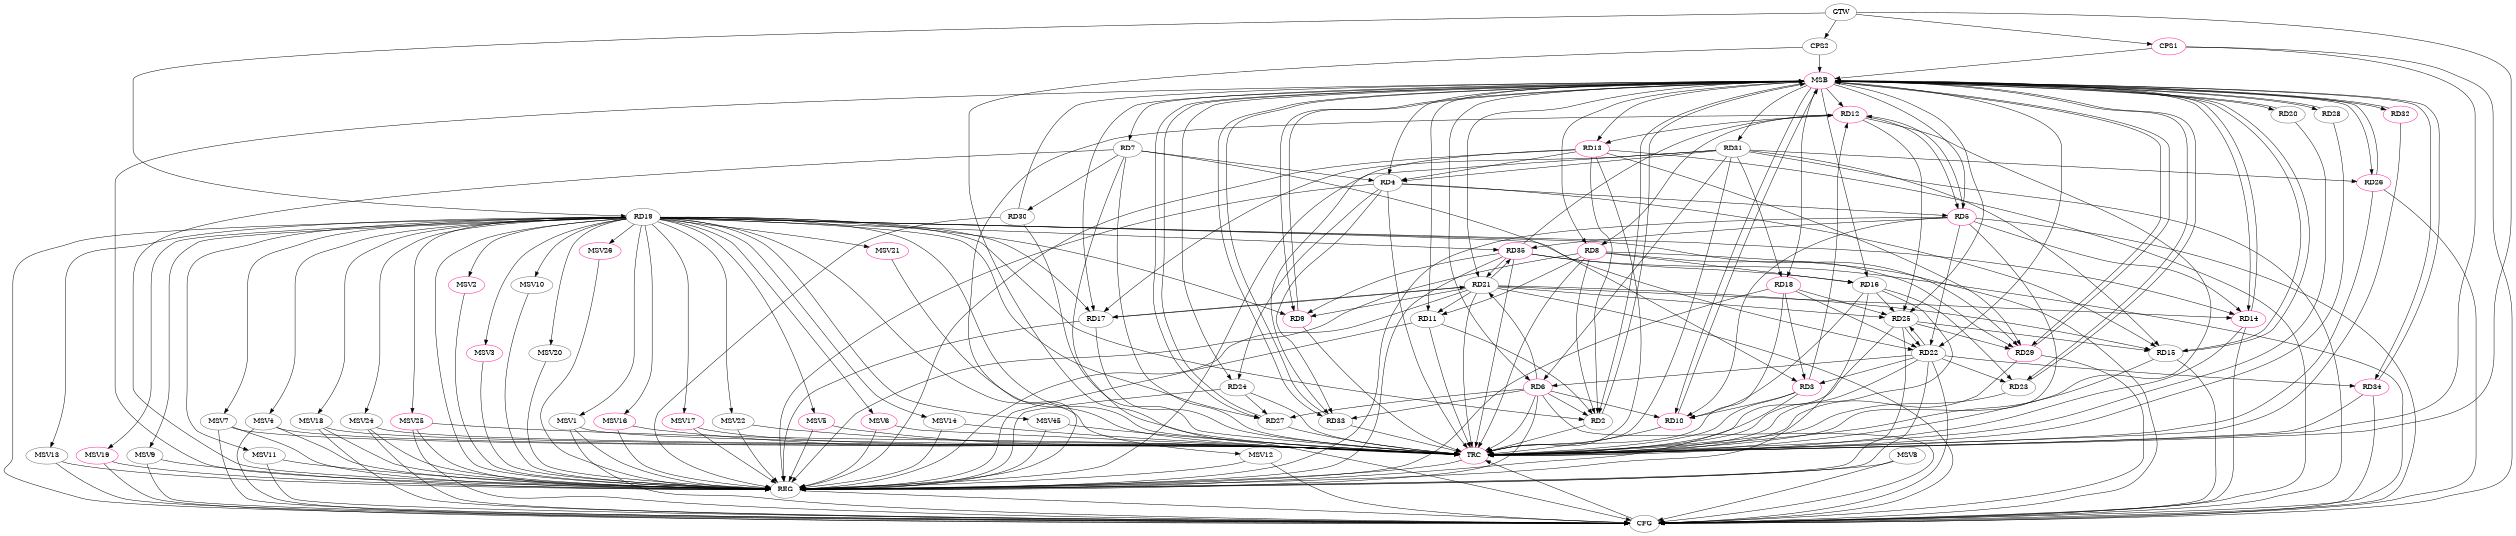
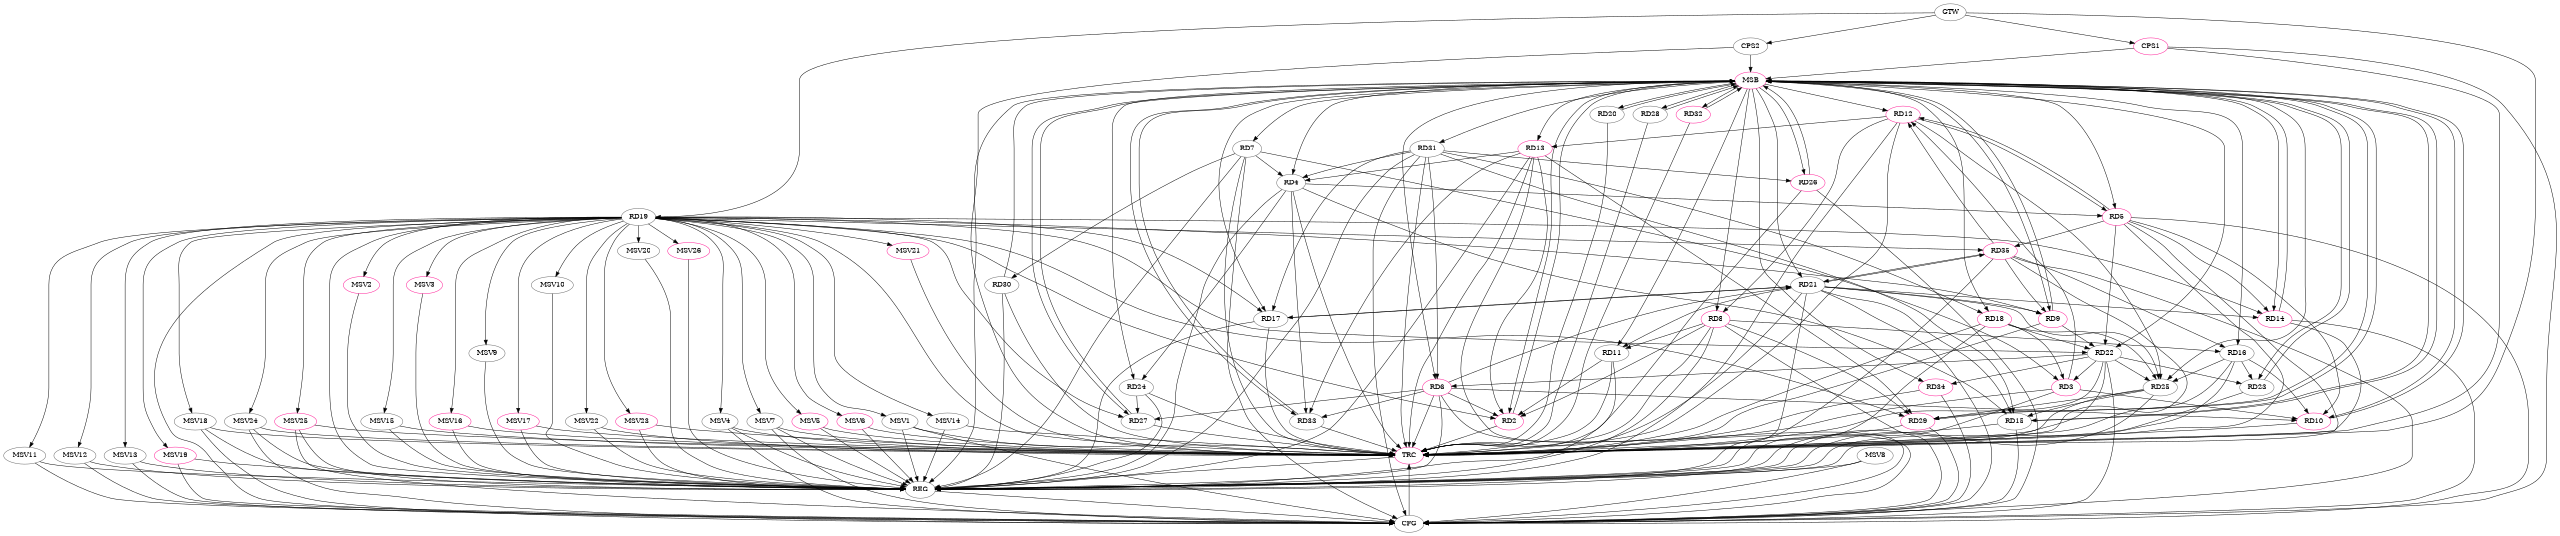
edge "RD34" -> "MSB": removed
edge "RD25" -> "RD22": now "RD9" -> "RD22"
node "MSV23": added
node "MSV45": label "MSV45" -> "MSV15"
node "RD2": color gray40 -> deeppink
edge "MSV9" -> "CFG": removed
